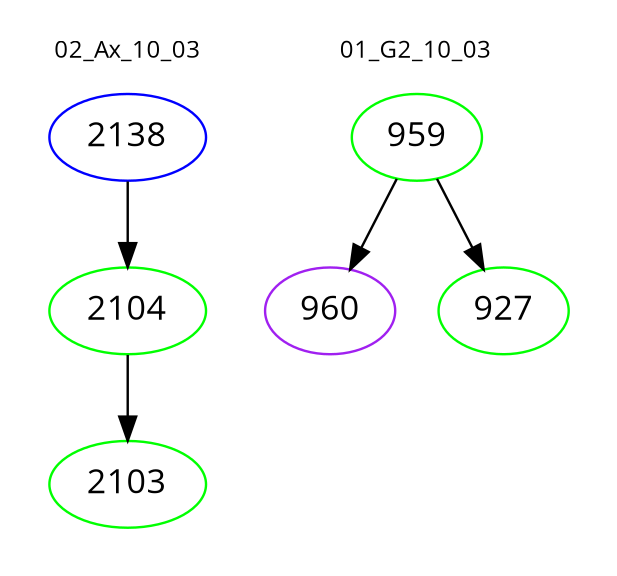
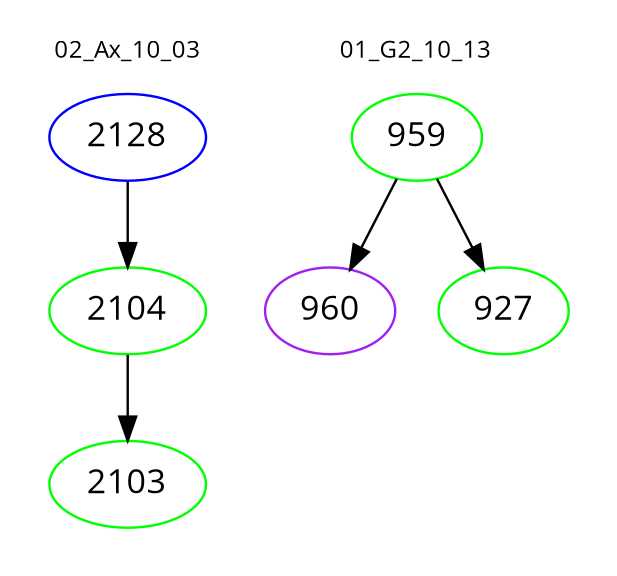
cluster "01_G2_10_03": label "01_G2_10_03" -> "01_G2_10_13"
node "2138": label "2138" -> "2128"
